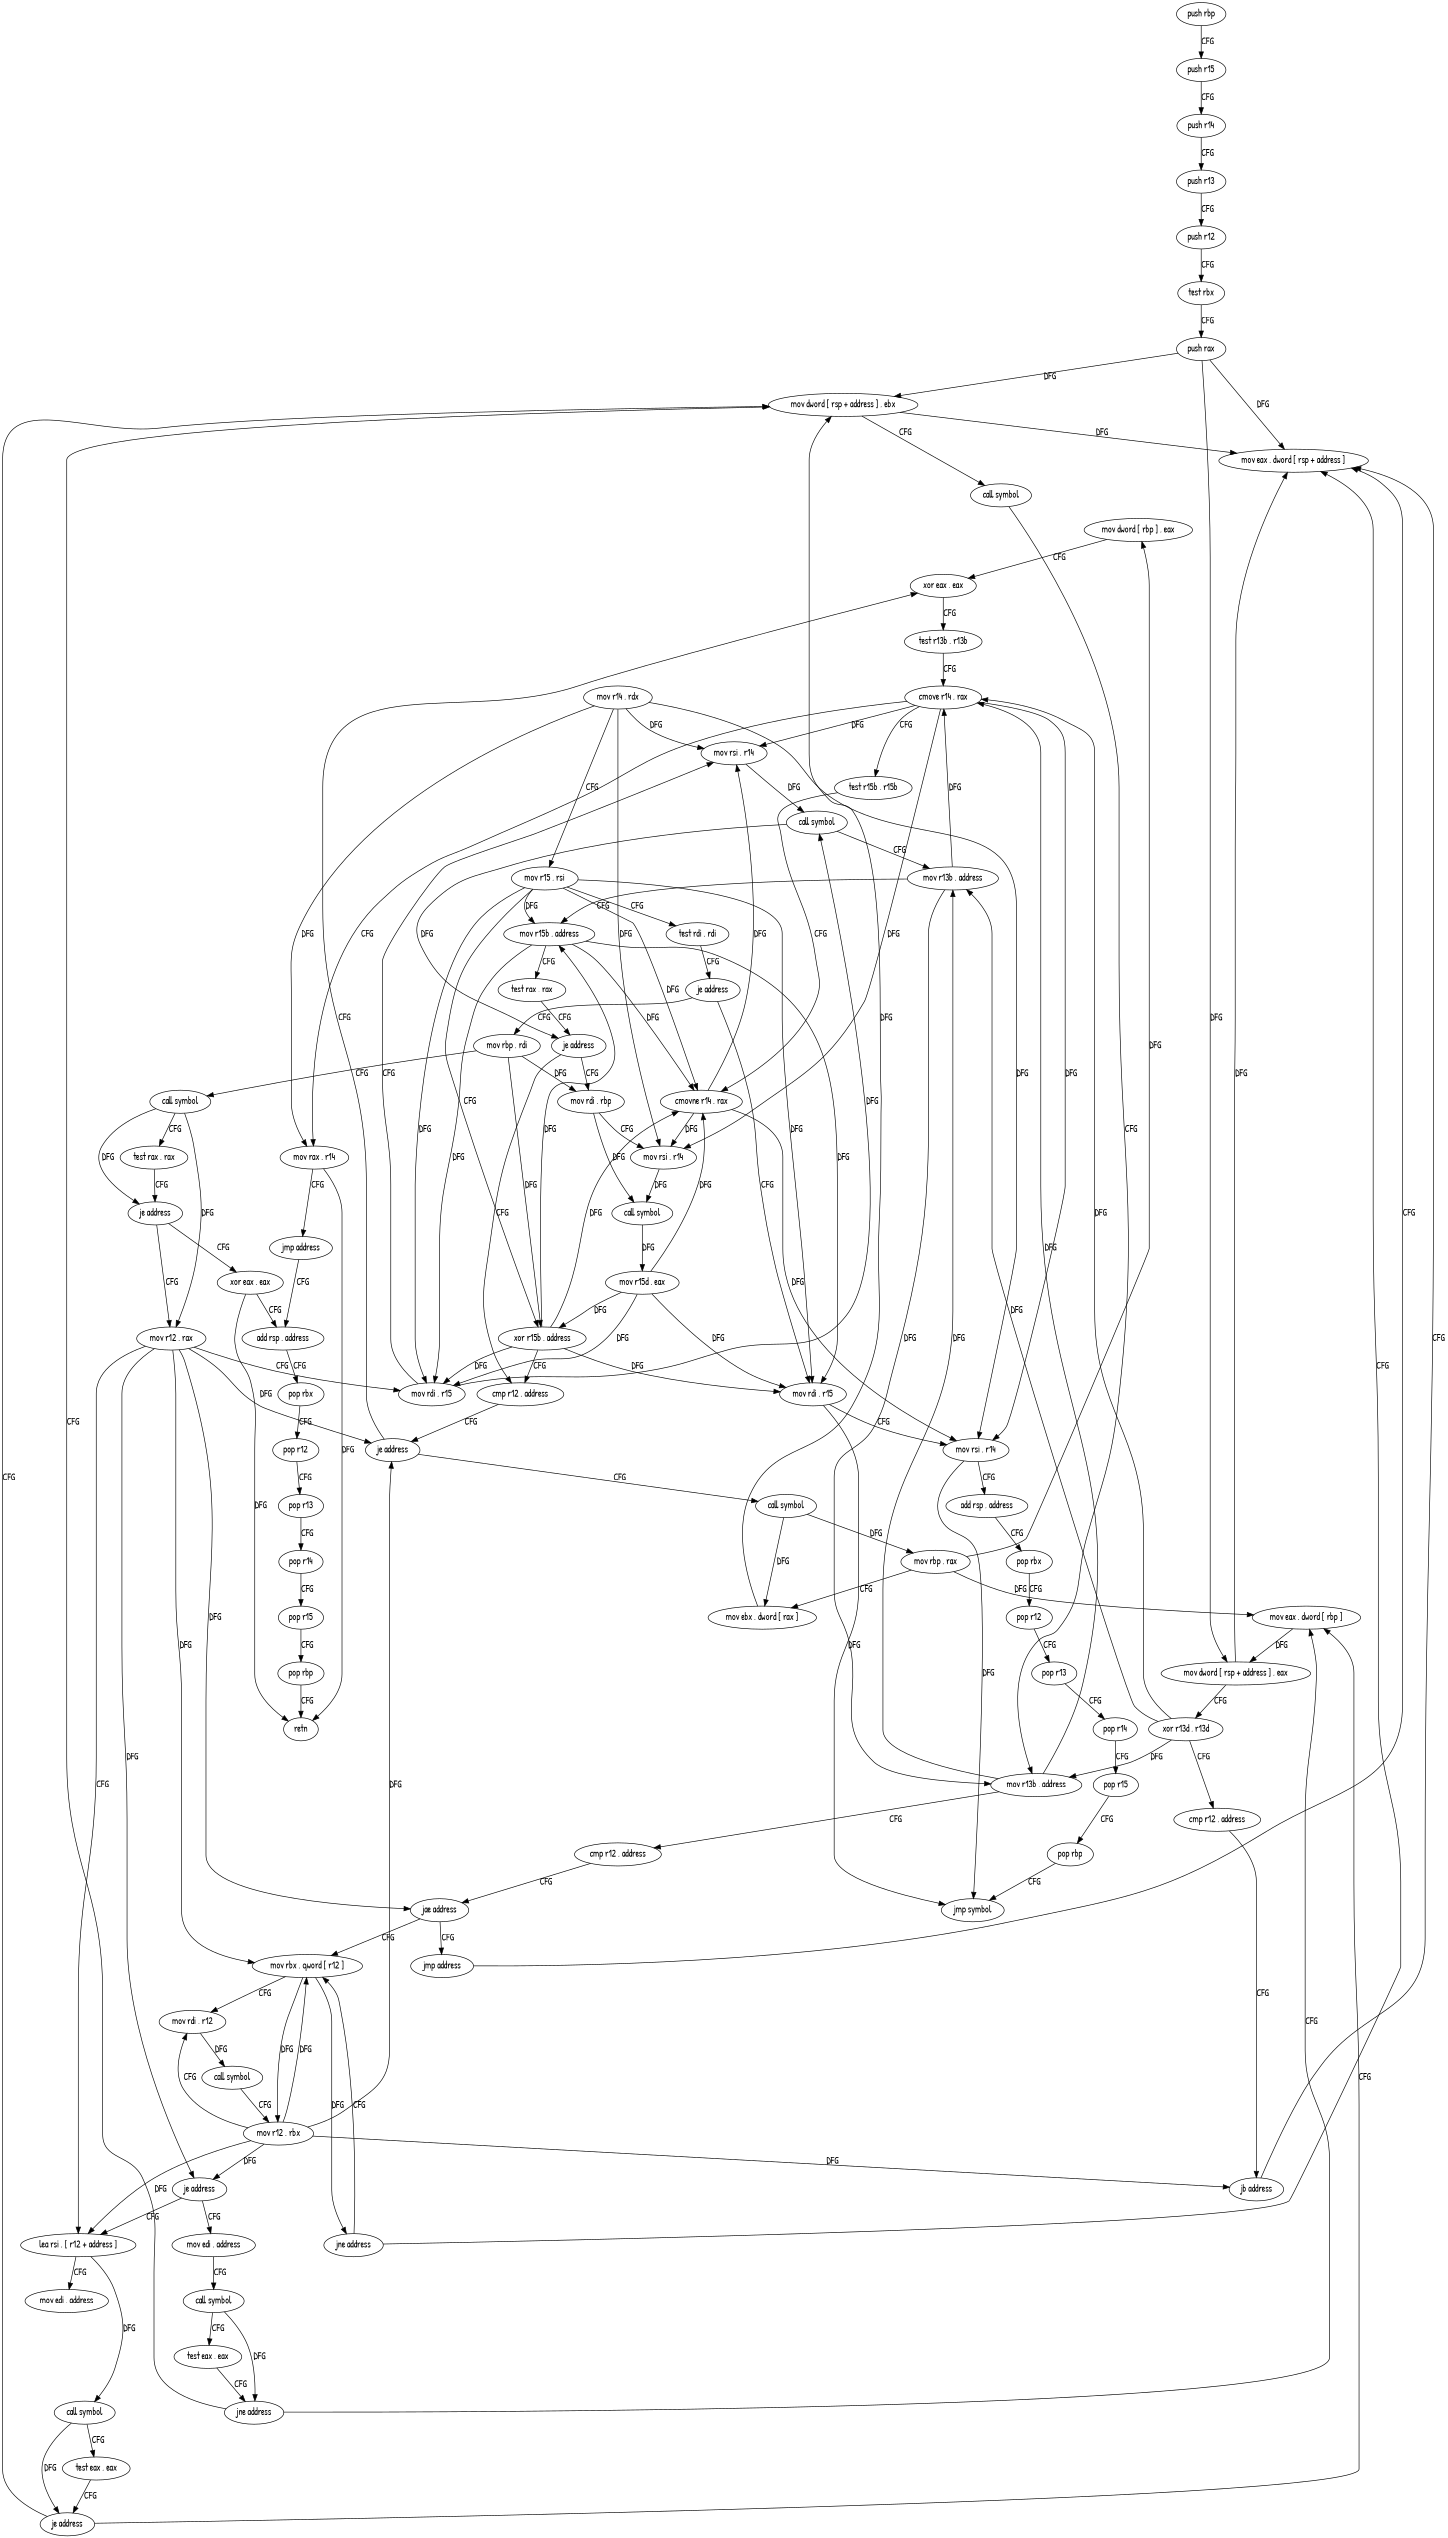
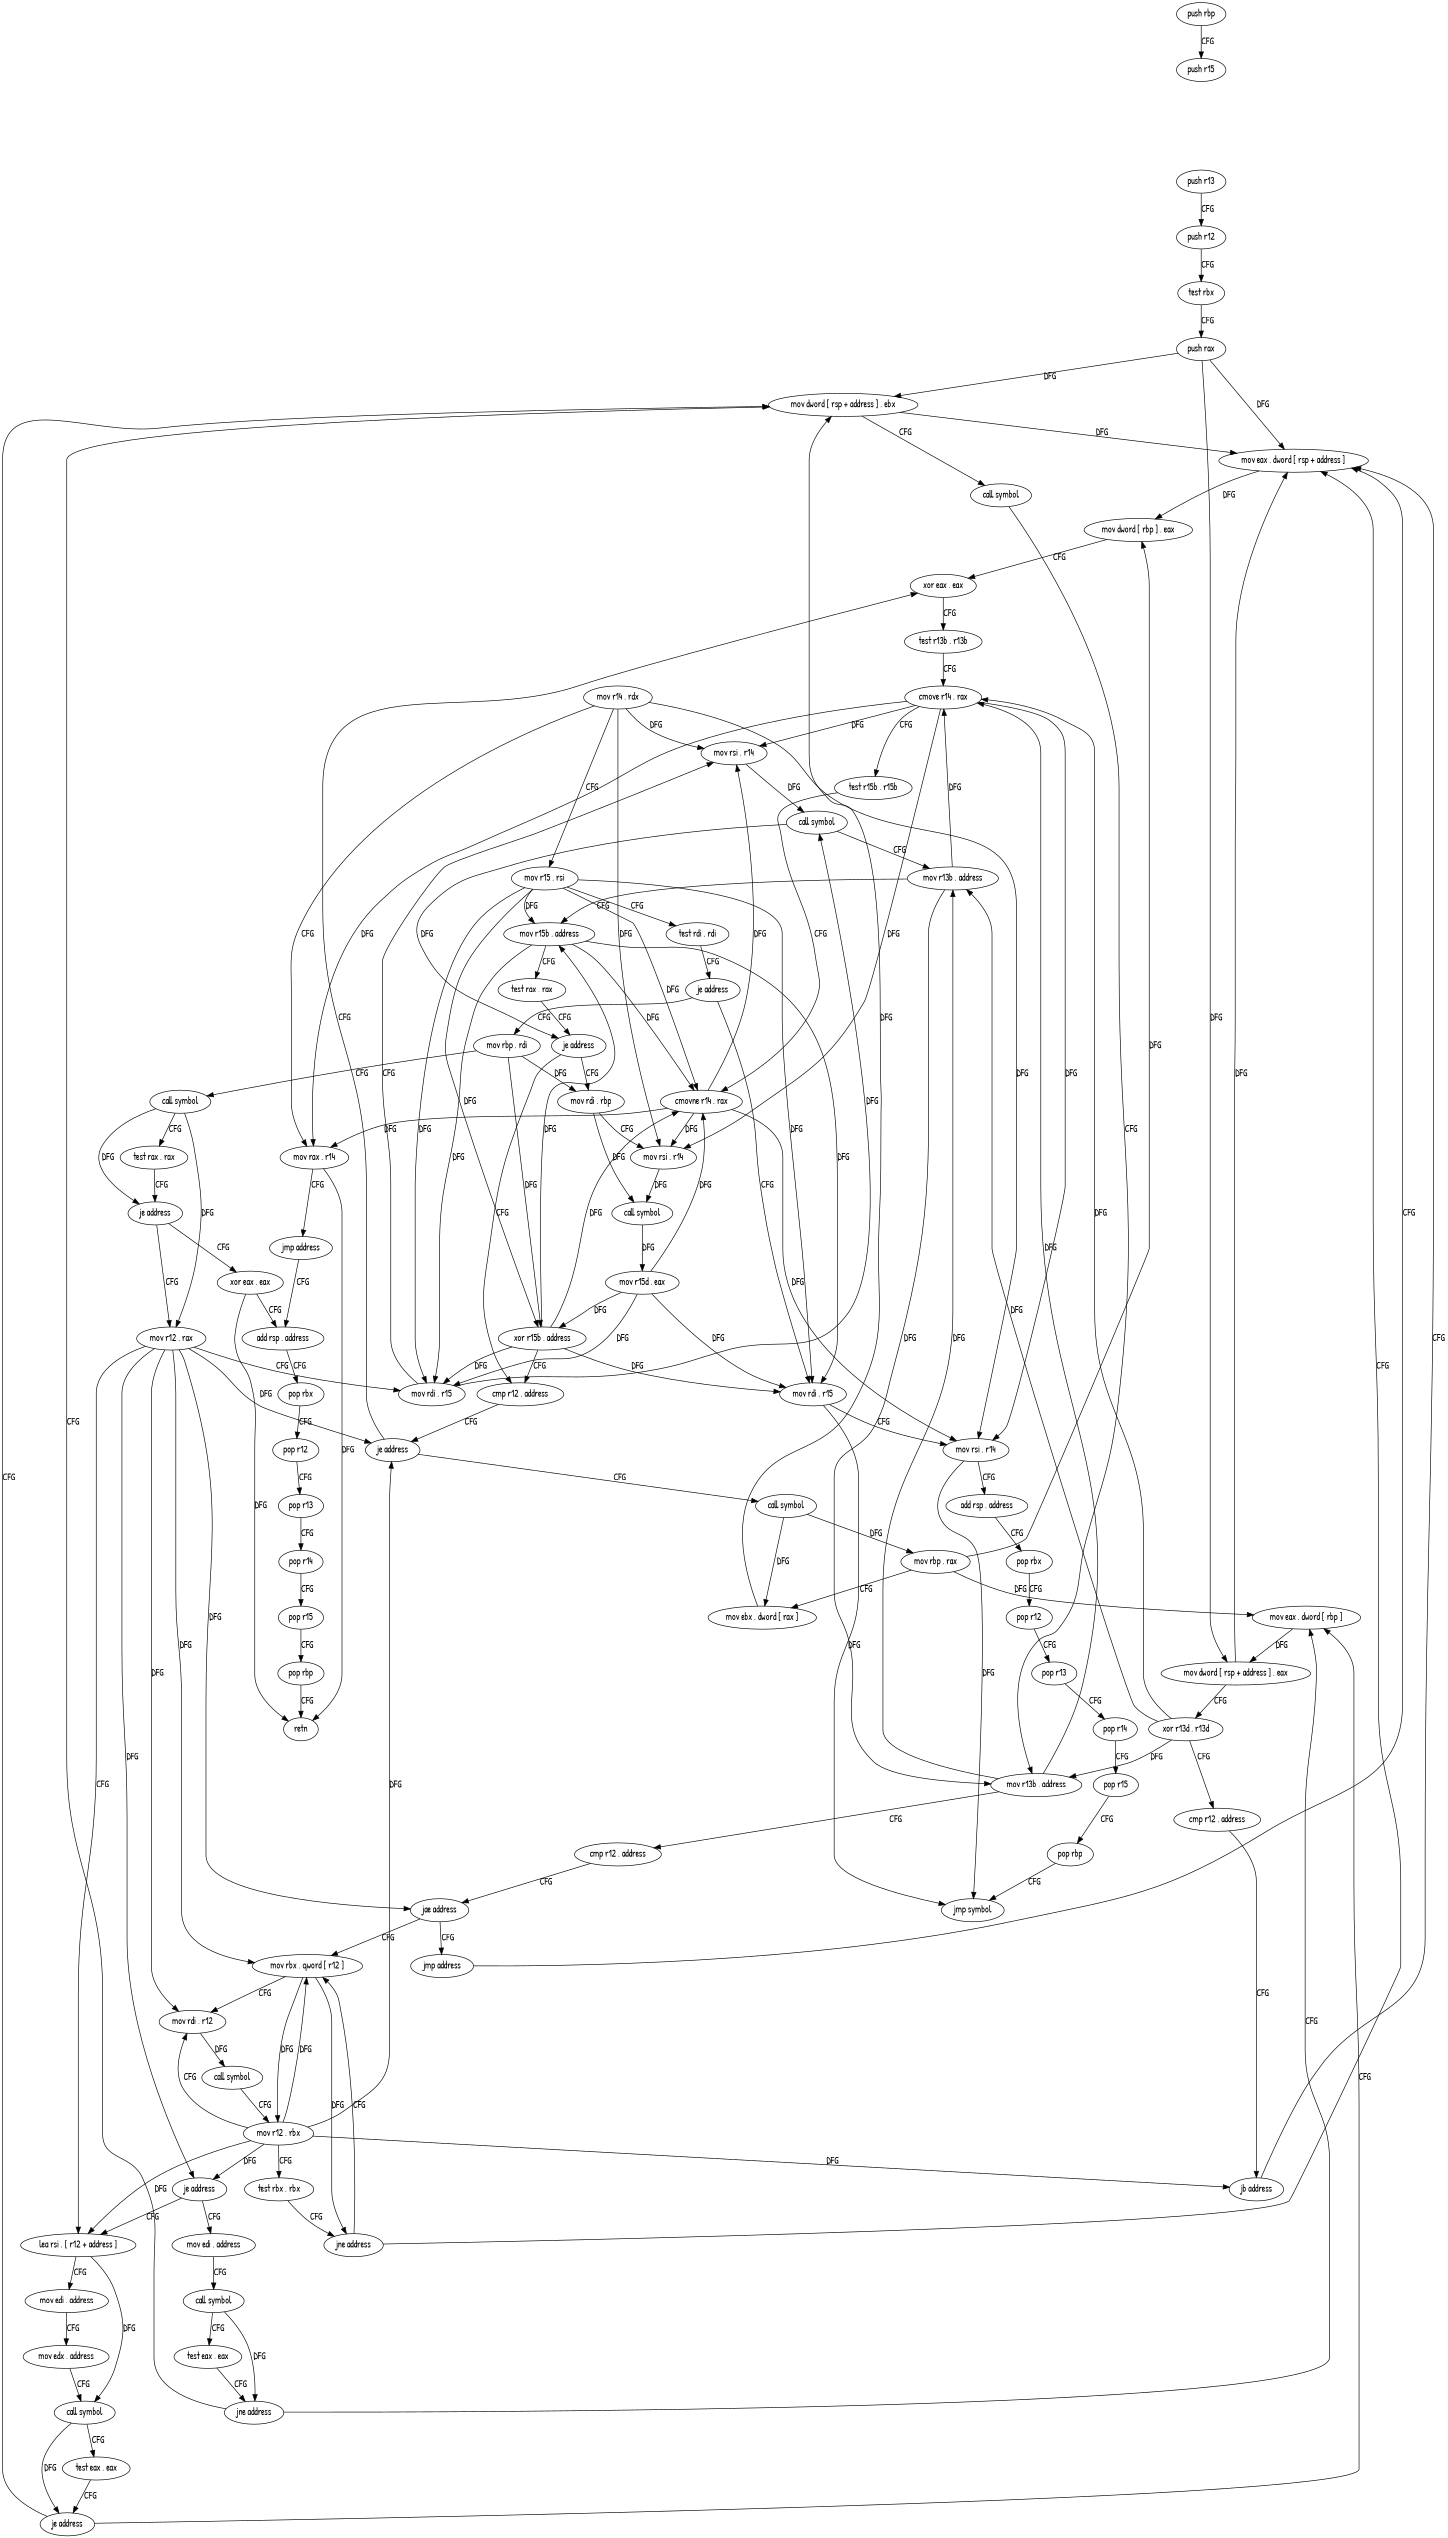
node "push r14": removed
edge "mov eax , dword [ rsp + address ]" -> "mov dword [ rbp ] , eax": added, label "DFG"
edge "mov r14 , rdx" -> "mov rax , r14": label "DFG" -> "CFG"
edge "cmove r14 , rax" -> "mov rax , r14": label "CFG" -> "DFG"
edge "mov r15 , rsi" -> "xor r15b , address": label "CFG" -> "DFG"
edge "cmovne r14 , rax" -> "mov rax , r14": added, label "DFG"
edge "mov r12 , rax" -> "mov rdi , r12": added, label "DFG"
node "test rbx , rbx": added
node "mov edx , address": added
